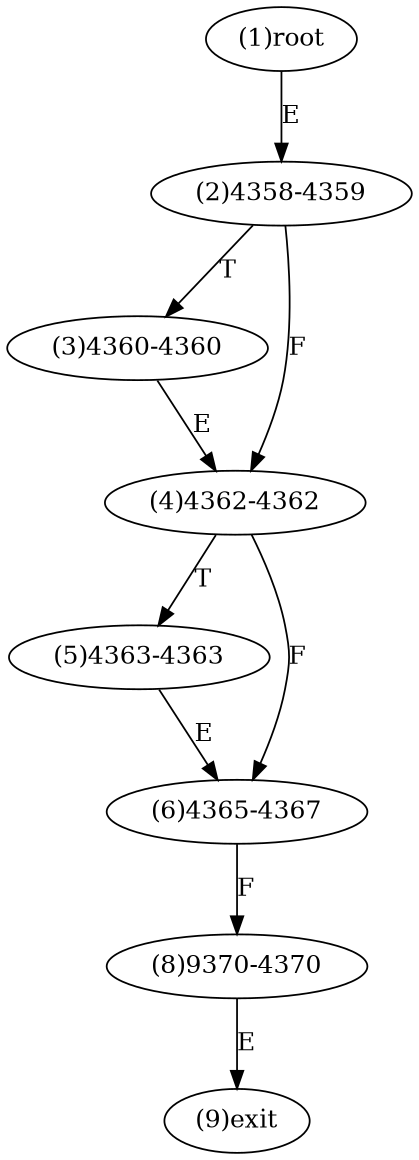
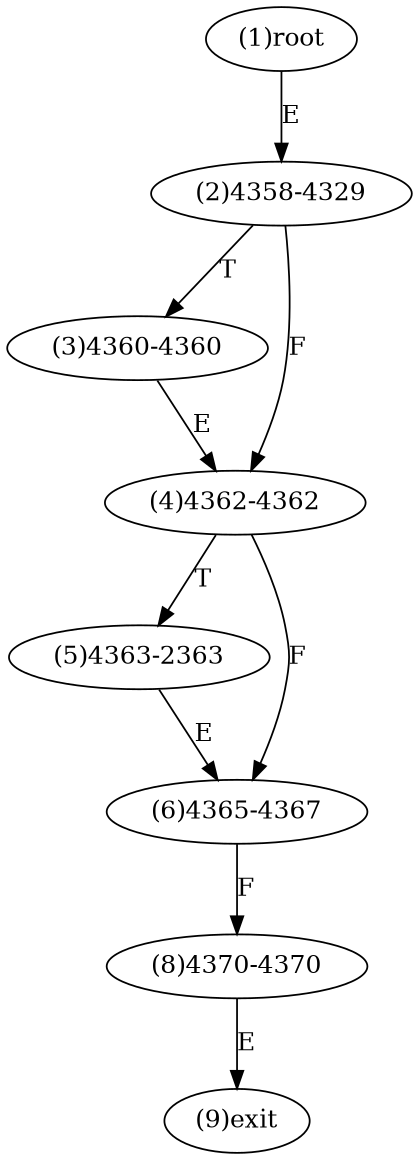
node "(2)4358-4359": label "(2)4358-4359" -> "(2)4358-4329"
node "(5)4363-4363": label "(5)4363-4363" -> "(5)4363-2363"
node "(8)9370-4370": label "(8)9370-4370" -> "(8)4370-4370"
